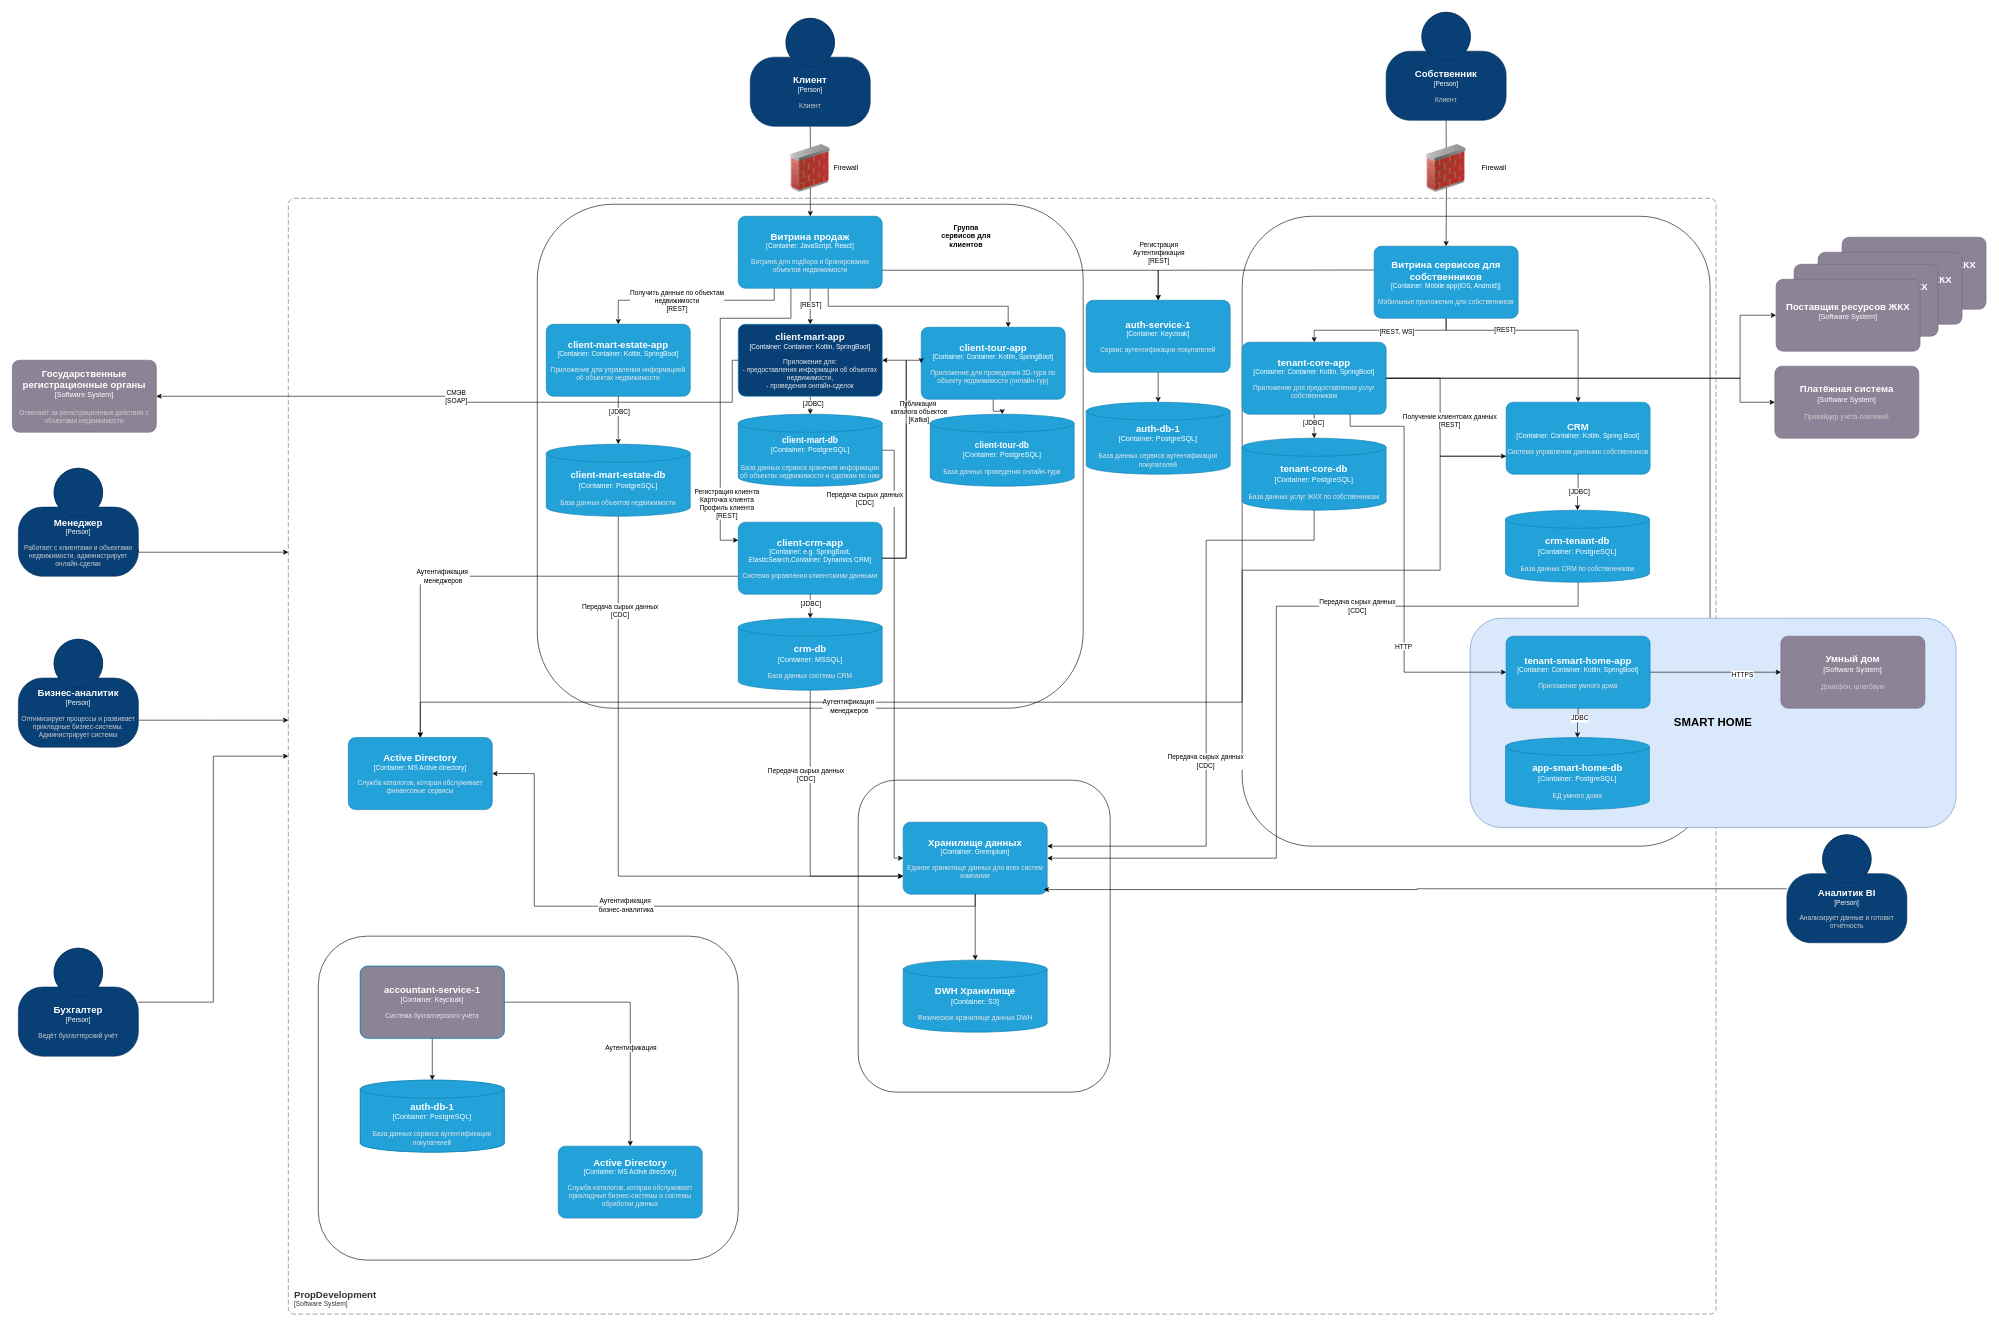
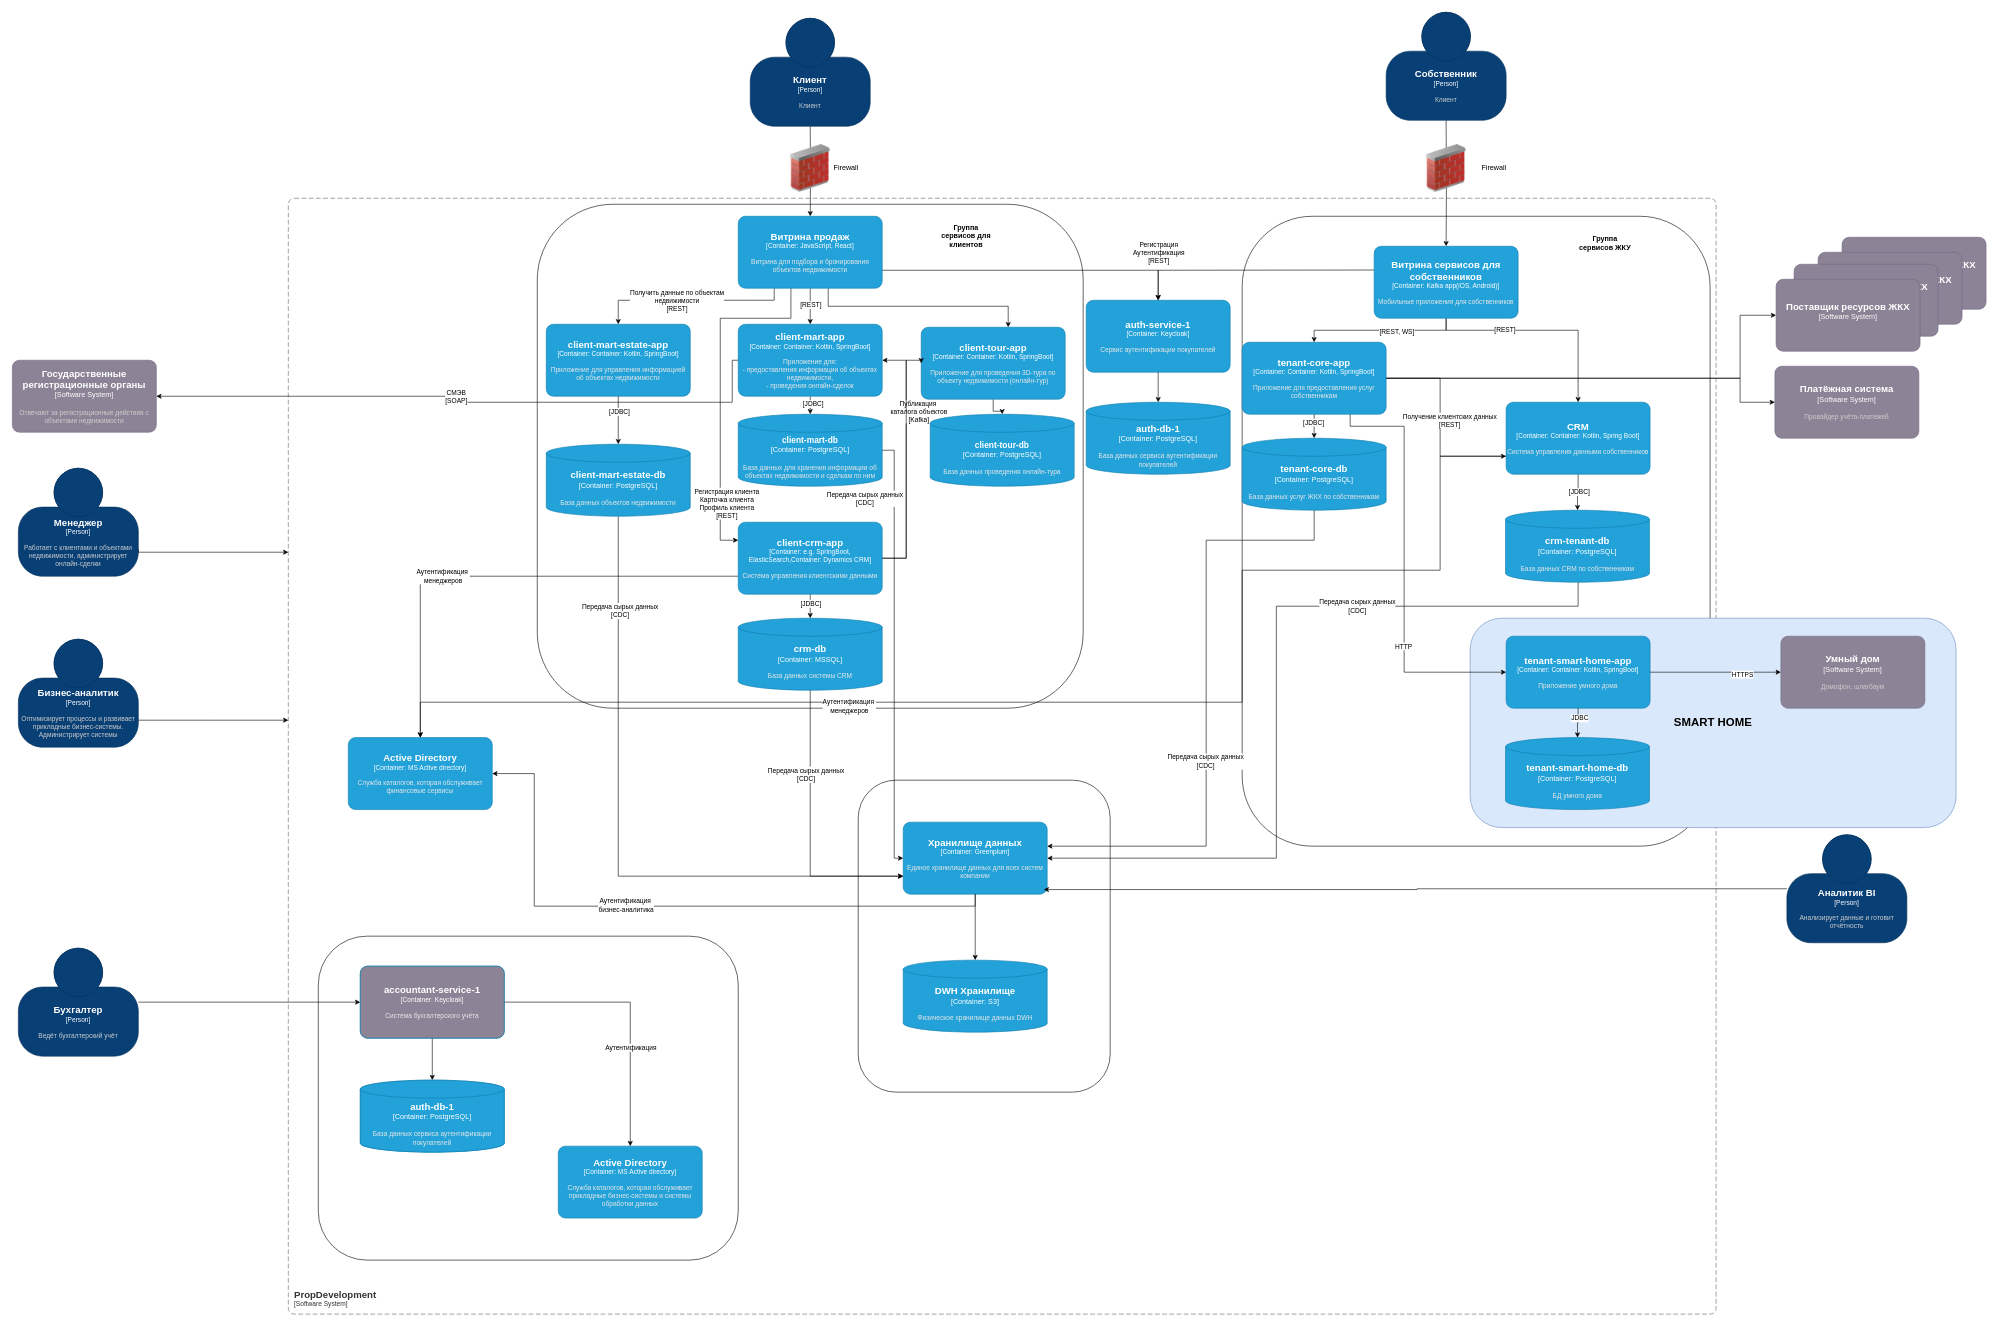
node "Группа сервисов ЖКУ": added
node "Витрина сервисов для собственников [Container: Mobile app(iOS, Android)] Мобильные приложения для собственников": label "Витрина сервисов для собственников [Container: Mobile app(iOS, Android)] Мобильные приложения для собственников" -> "Витрина сервисов для собственников [Container: Kafka app(iOS, Android)] Мобильные приложения для собственников"
node "client-mart-app [Container: Container: Kotlin, SpringBoot] Приложение для: - предоставления информации об объектах недвижимости, - проведения онлайн-сделок": fillcolor #083f75 -> #23a2d9
node "client-mart-db [Container: PostgreSQL] База данных сервиса хранения информации об объектах недвижимости и сделкам по ним": label "client-mart-db [Container: PostgreSQL] База данных сервиса хранения информации об объектах недвижимости и сделкам по ним" -> "client-mart-db [Container: PostgreSQL] База данных для хранения информации об объектах недвижимости и сделкам по ним"
edge "Бухгалтер [Person] Ведёт бухгалтерский учёт" -> "PropDevelopment [Software System]": now "Бухгалтер [Person] Ведёт бухгалтерский учёт" -> "accountant-service-1 [Container: Keycloak] Система бухгалтерского учёта"
node "app-smart-home-db [Container: PostgreSQL] БД умного дома": label "app-smart-home-db [Container: PostgreSQL] БД умного дома" -> "tenant-smart-home-db [Container: PostgreSQL] БД умного дома"
